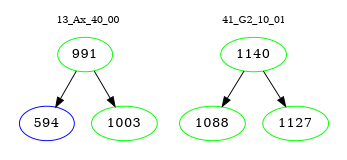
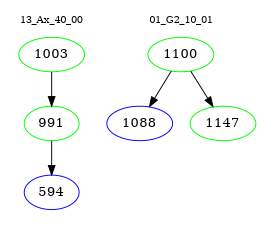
cluster "41_G2_10_01": label "41_G2_10_01" -> "01_G2_10_01"
node "1140": label "1140" -> "1100"
edge "991" -> "1003": reversed
node "1088": color green -> blue
node "1127": label "1127" -> "1147"
